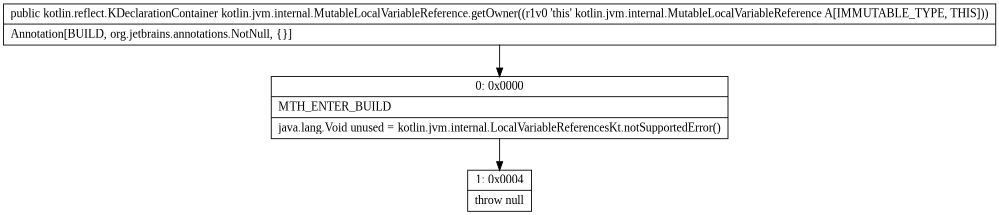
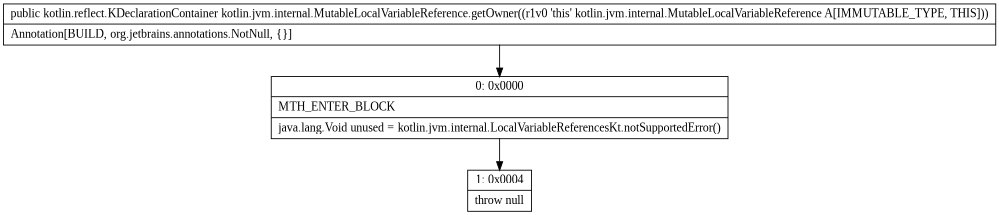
node "0: 0x0000": text "MTH_ENTER_BUILD" -> "MTH_ENTER_BLOCK"
